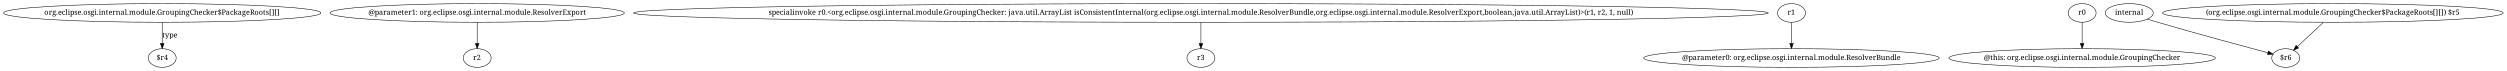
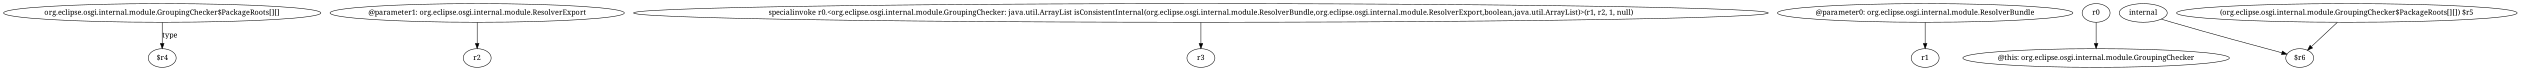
edge "r1" -> "@parameter0: org.eclipse.osgi.internal.module.ResolverBundle": reversed
